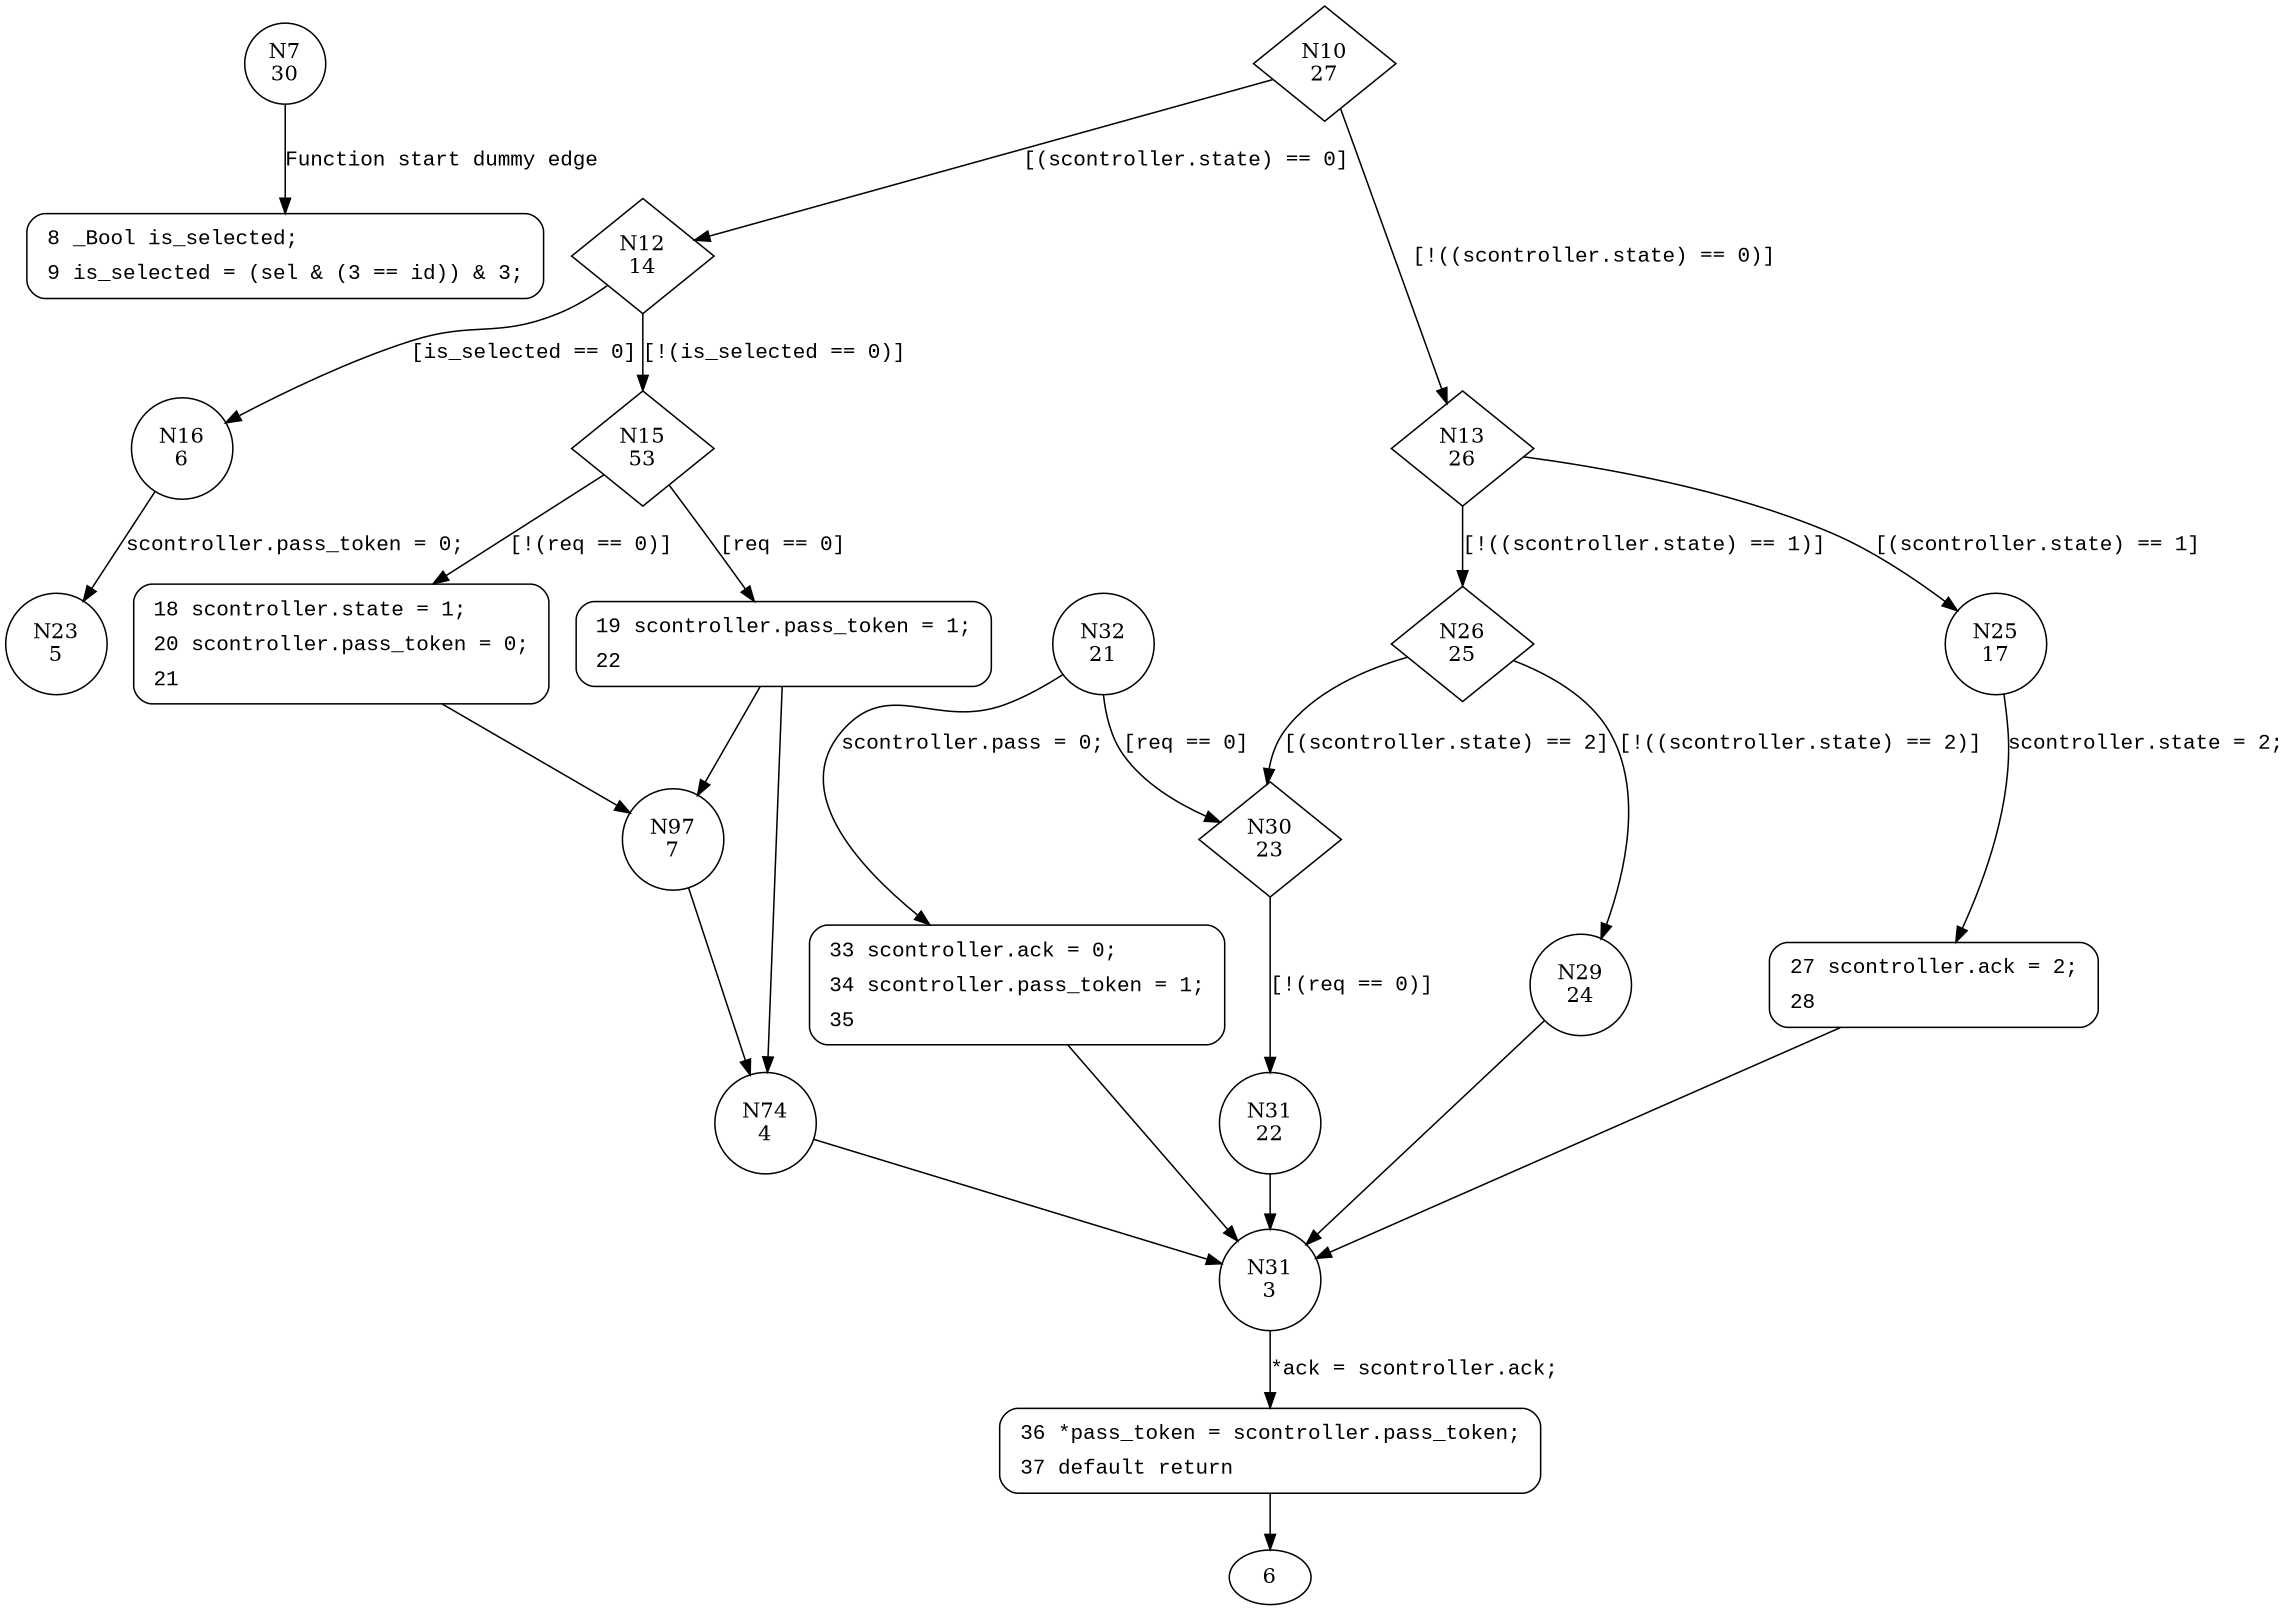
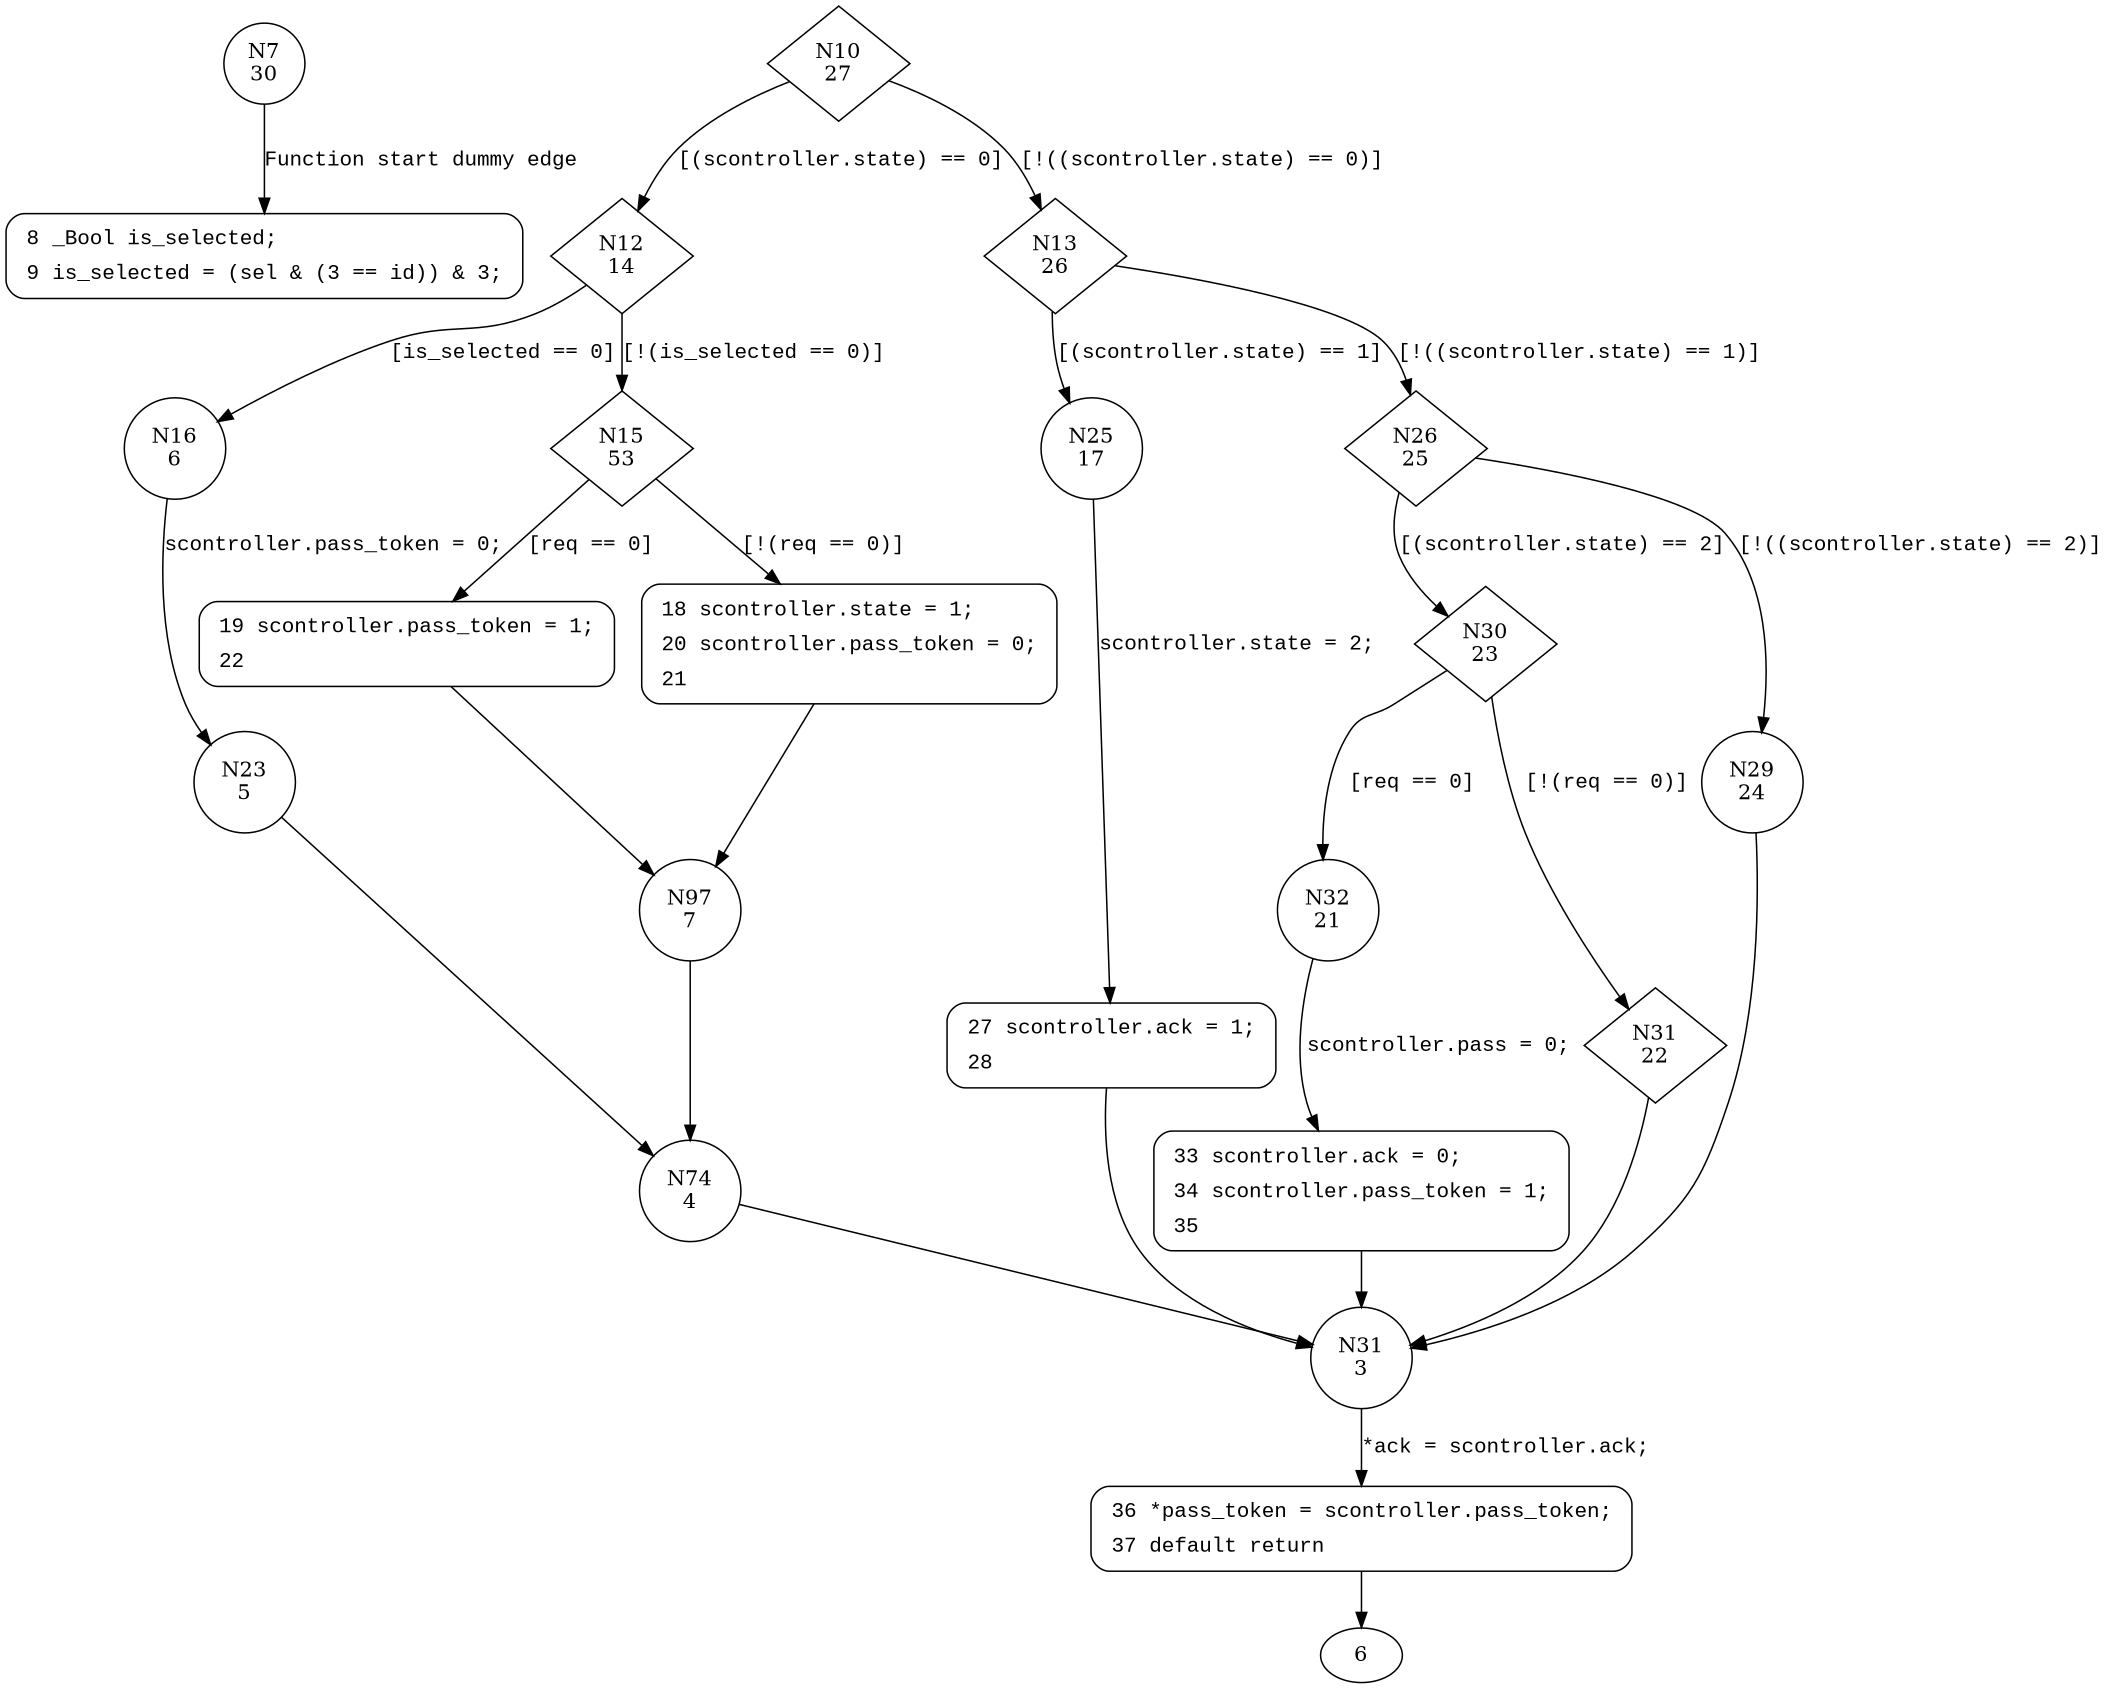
edge "N32 21" -> "N30 23": reversed
edge "19" -> "N74 4": now "N23 5" -> "N74 4"
node "27": text "scontroller.ack = 2;" -> "scontroller.ack = 1;"
node "N31 22": shape circle -> diamond
